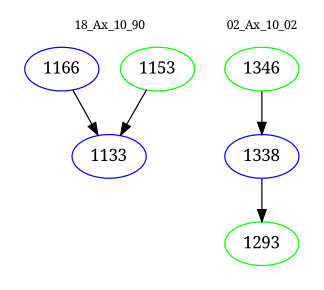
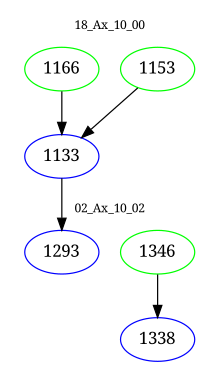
cluster "18_Ax_10_90": label "18_Ax_10_90" -> "18_Ax_10_00"
node "1166": color blue -> green
edge "1338" -> "1293": now "1133" -> "1293"
node "1293": color green -> blue
